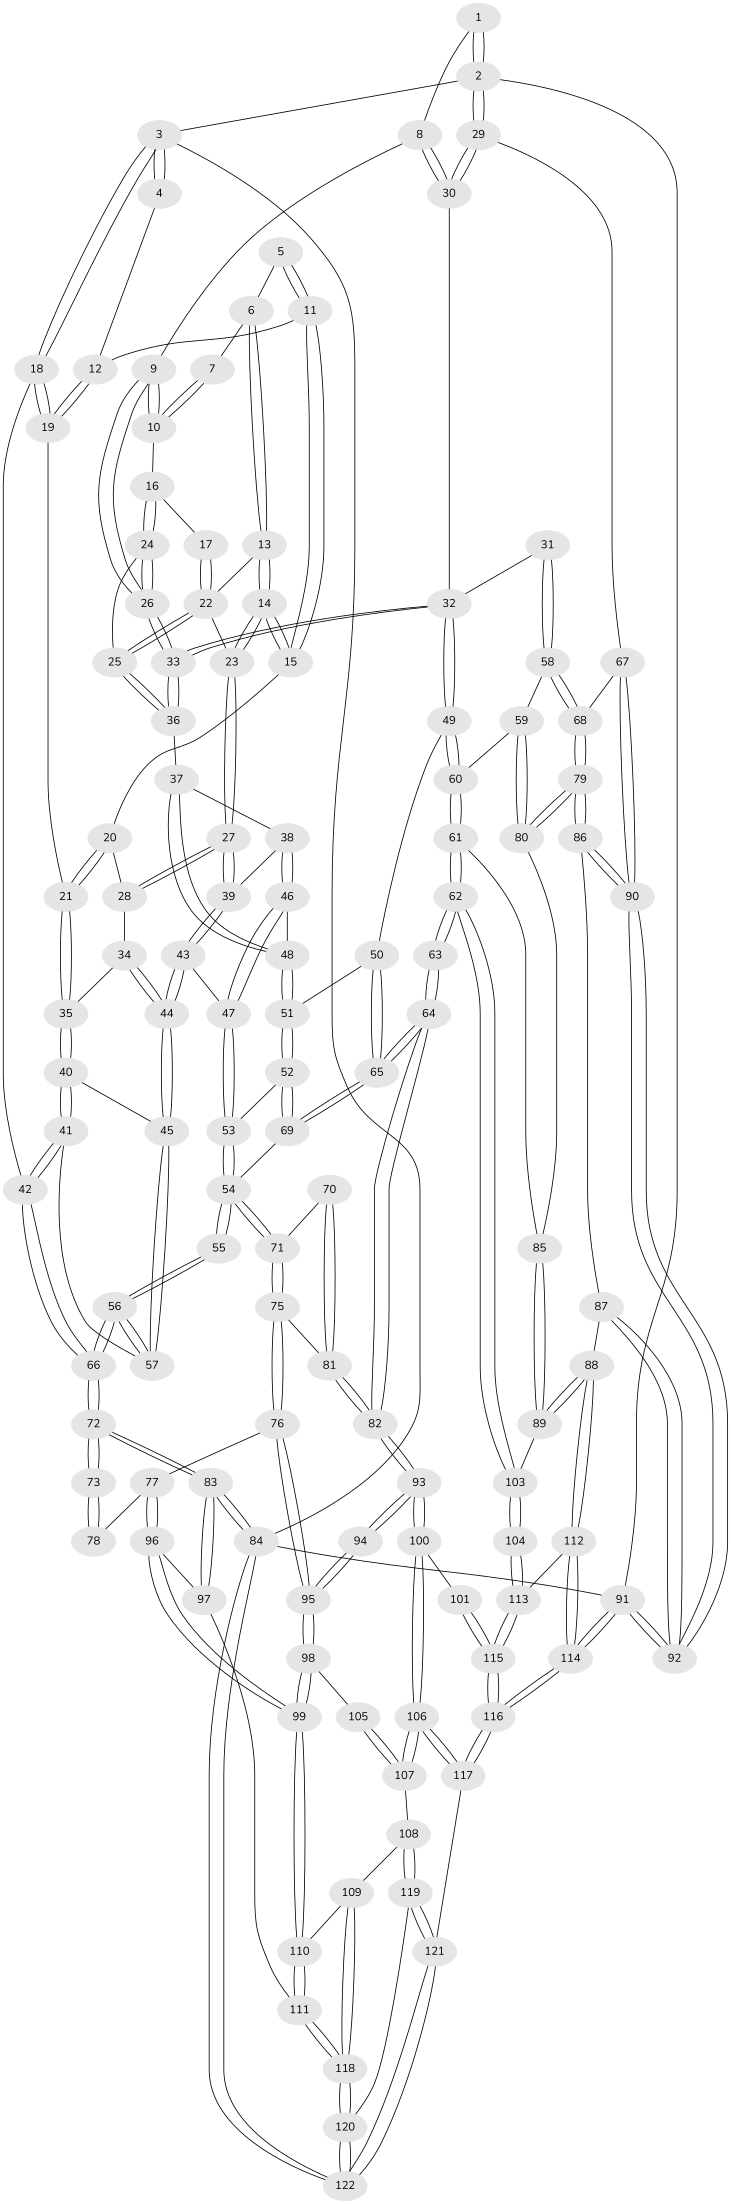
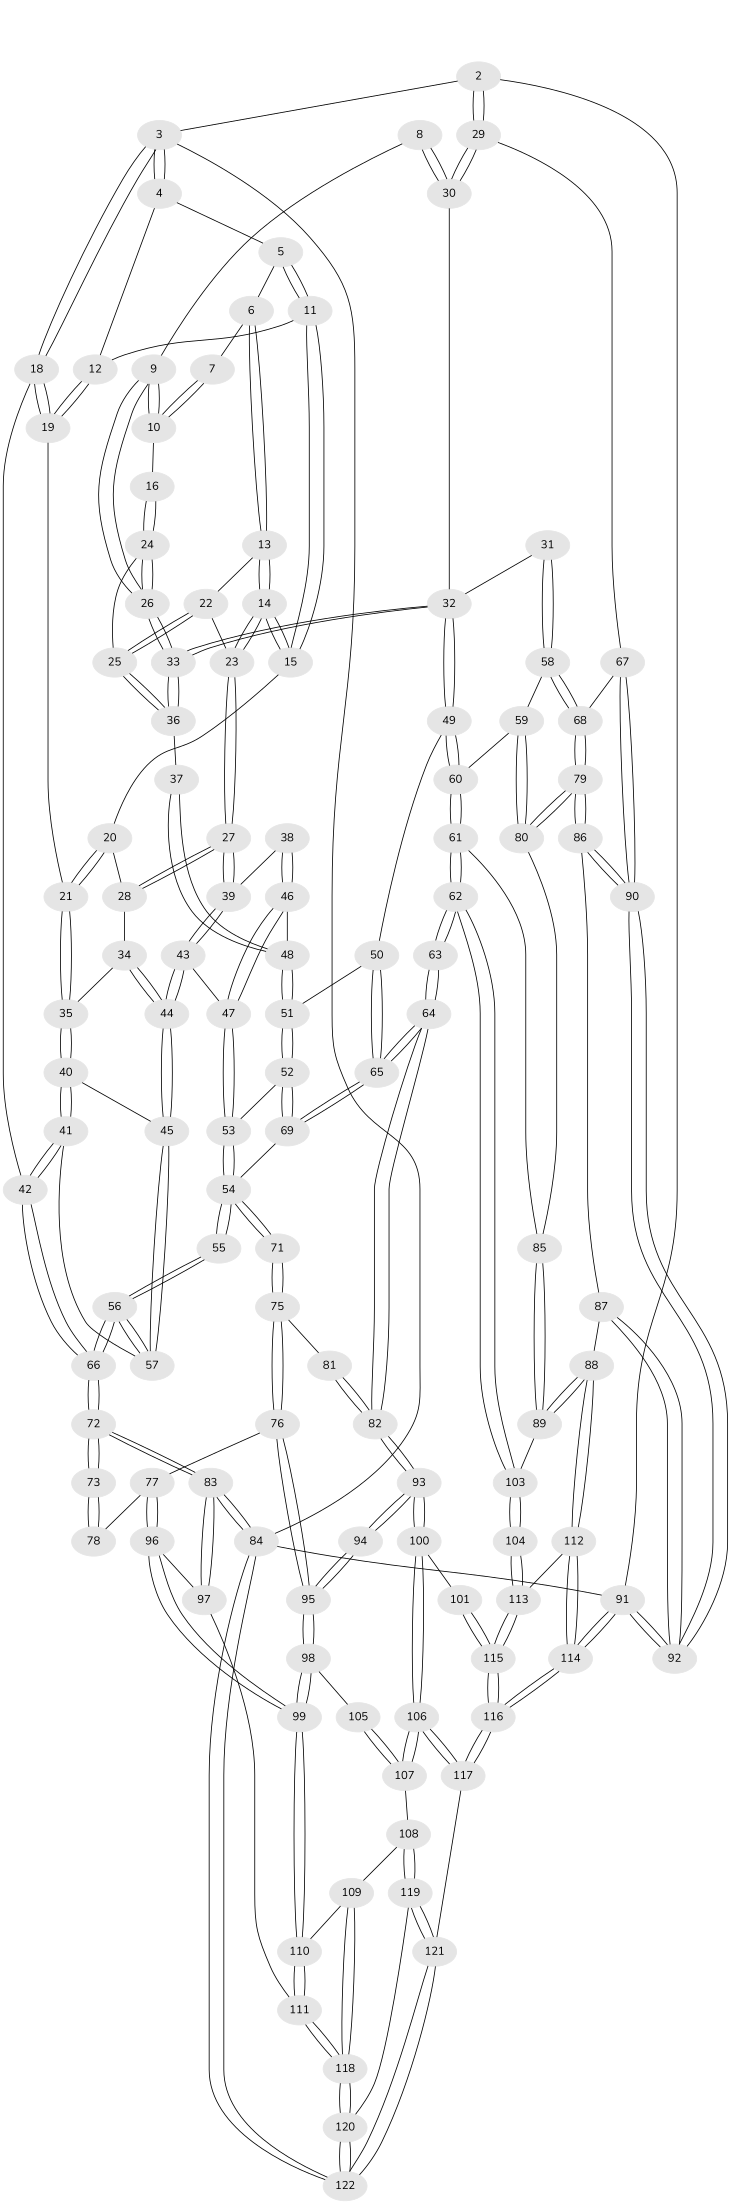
node "1": removed
edge "4" -- "5": added
node "17": removed
edge "37" -- "38": removed
node "70": removed
